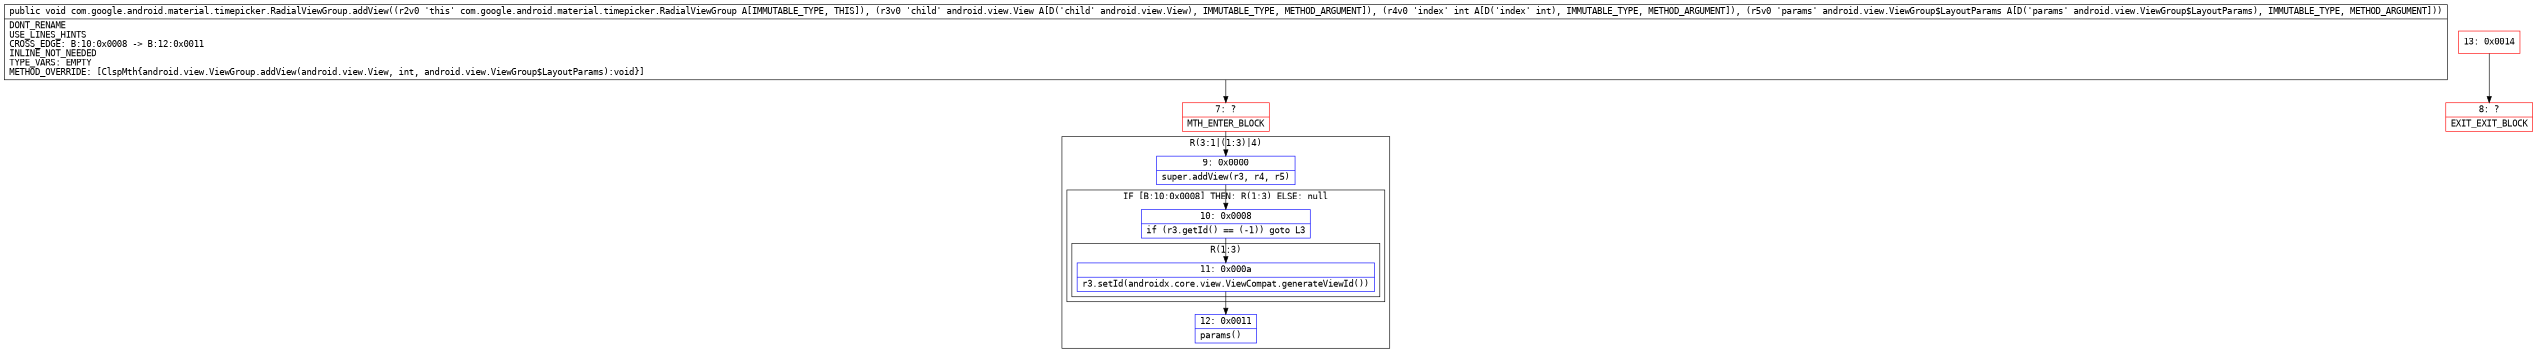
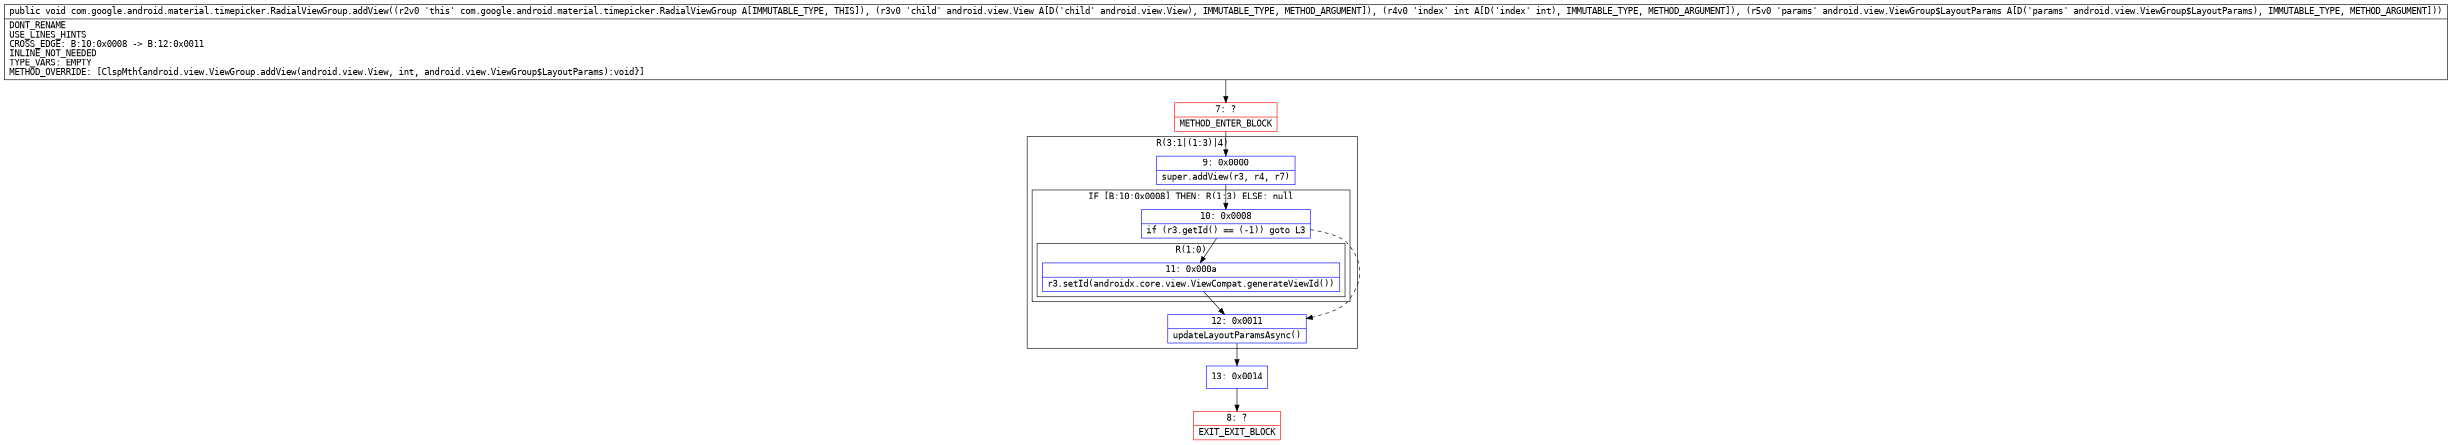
node "13: 0x0014": color red -> blue
node "7: ?": text "MTH_ENTER_BLOCK" -> "METHOD_ENTER_BLOCK"
node "9: 0x0000": text "super.addView(r3, r4, r5)" -> "super.addView(r3, r4, r7)"
cluster "R(1:3)": label "R(1:3)" -> "R(1:0)"
edge "10: 0x0008" -> "12: 0x0011": added
node "12: 0x0011": text "params()" -> "updateLayoutParamsAsync()"
edge "12: 0x0011" -> "13: 0x0014": added
